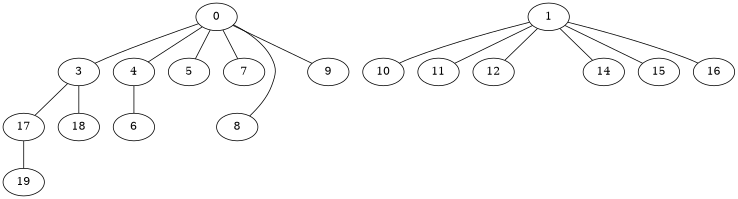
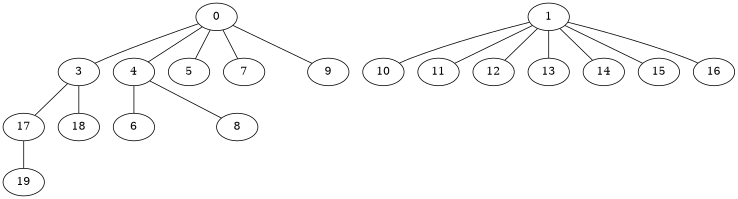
edge "0" -- "8": now "4" -- "8"
node "13": added
